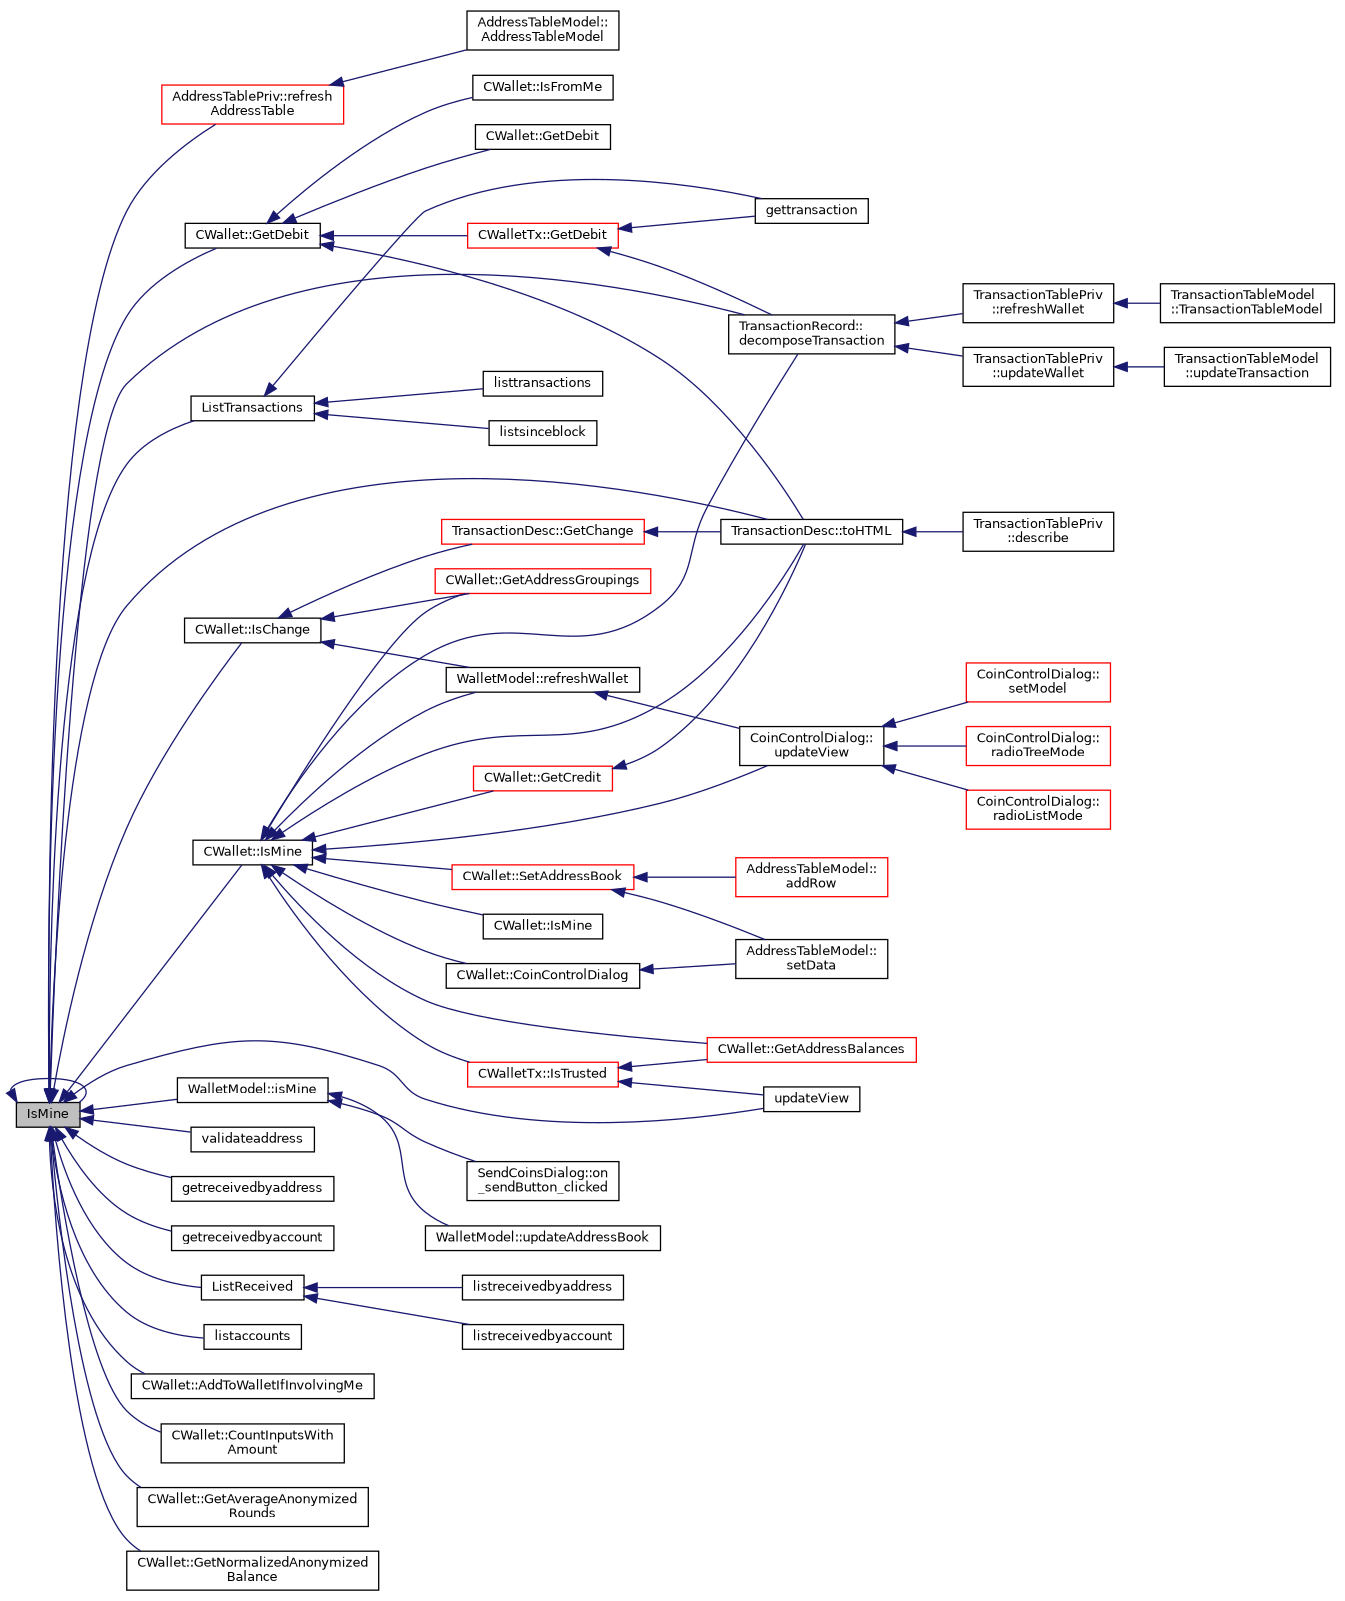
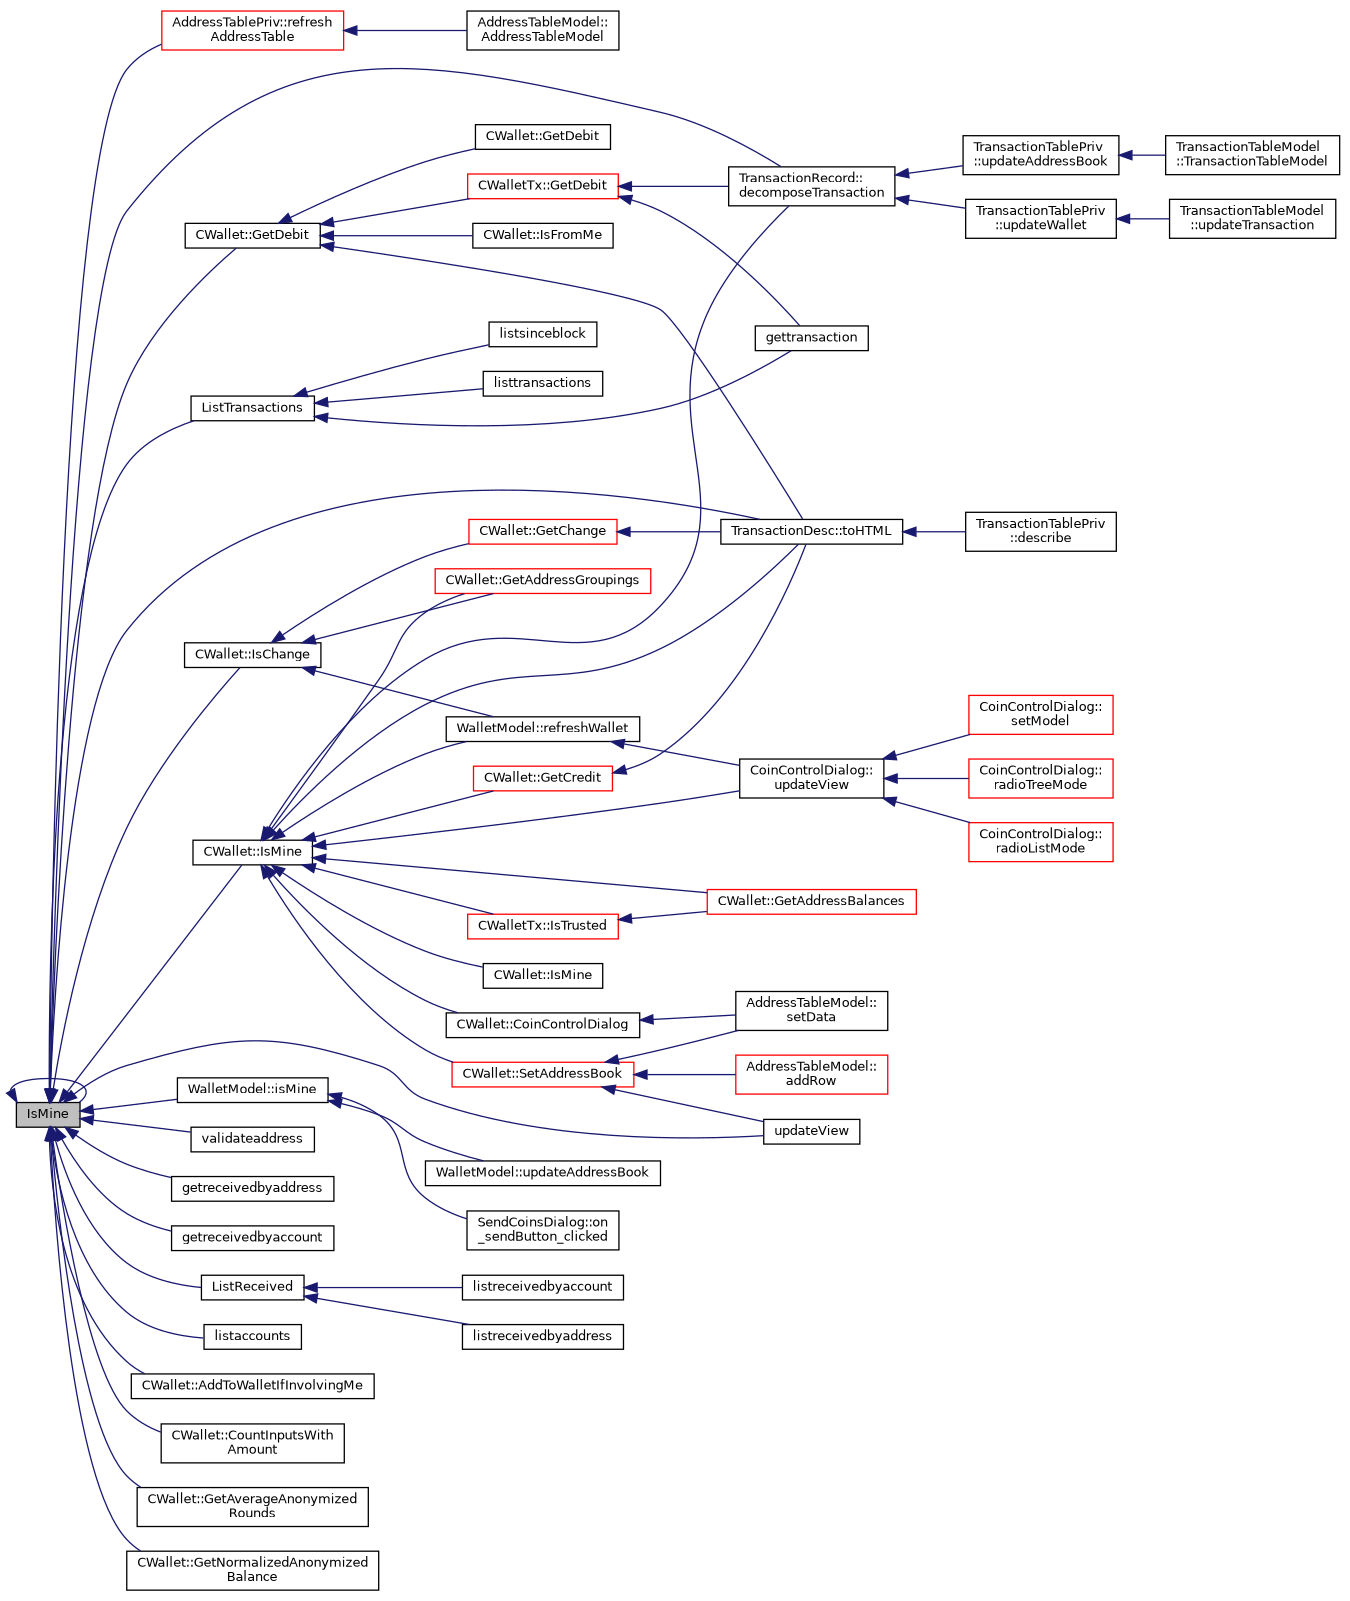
node "TransactionTablePriv ::refreshWallet": label "TransactionTablePriv ::refreshWallet" -> "TransactionTablePriv ::updateAddressBook"
node "TransactionDesc::GetChange": label "TransactionDesc::GetChange" -> "CWallet::GetChange"
edge "updateView" -> "CWalletTx::IsTrusted": now "updateView" -> "CWallet::SetAddressBook"
